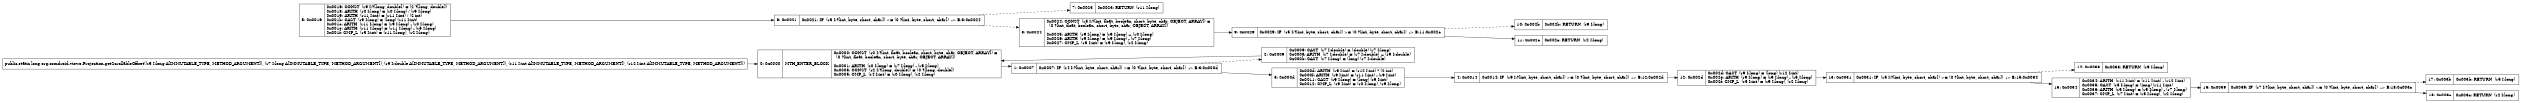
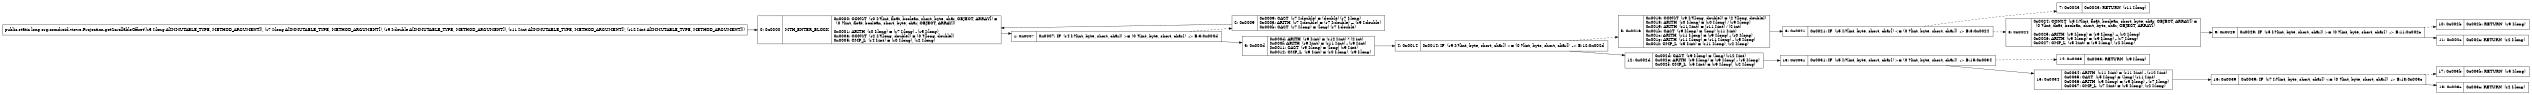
edge "4: 0x0014" -> "5: 0x0016": added
